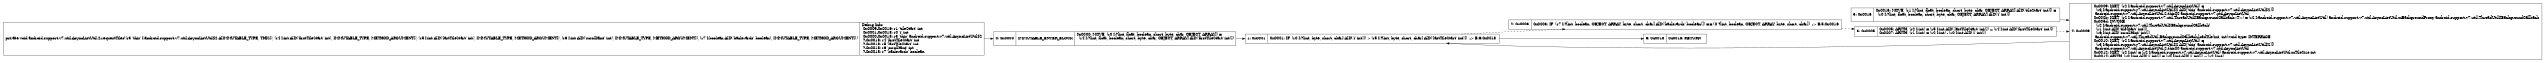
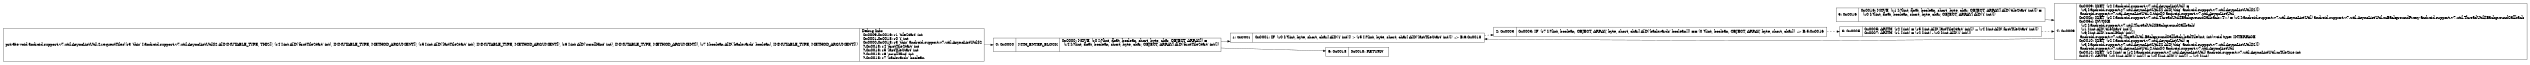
node "0: 0x0000": text "IMMUTABLE_ENTER_BLOCK" -> "MTH_ENTER_BLOCK"
edge "1: 0x0001" -> "6: 0x0018": now "0: 0x0000" -> "6: 0x0018"
